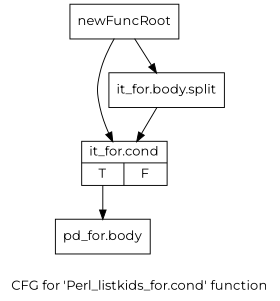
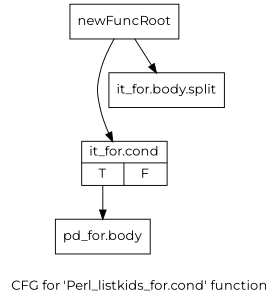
edge "it_for.body.split" -> "it_for.cond": removed
